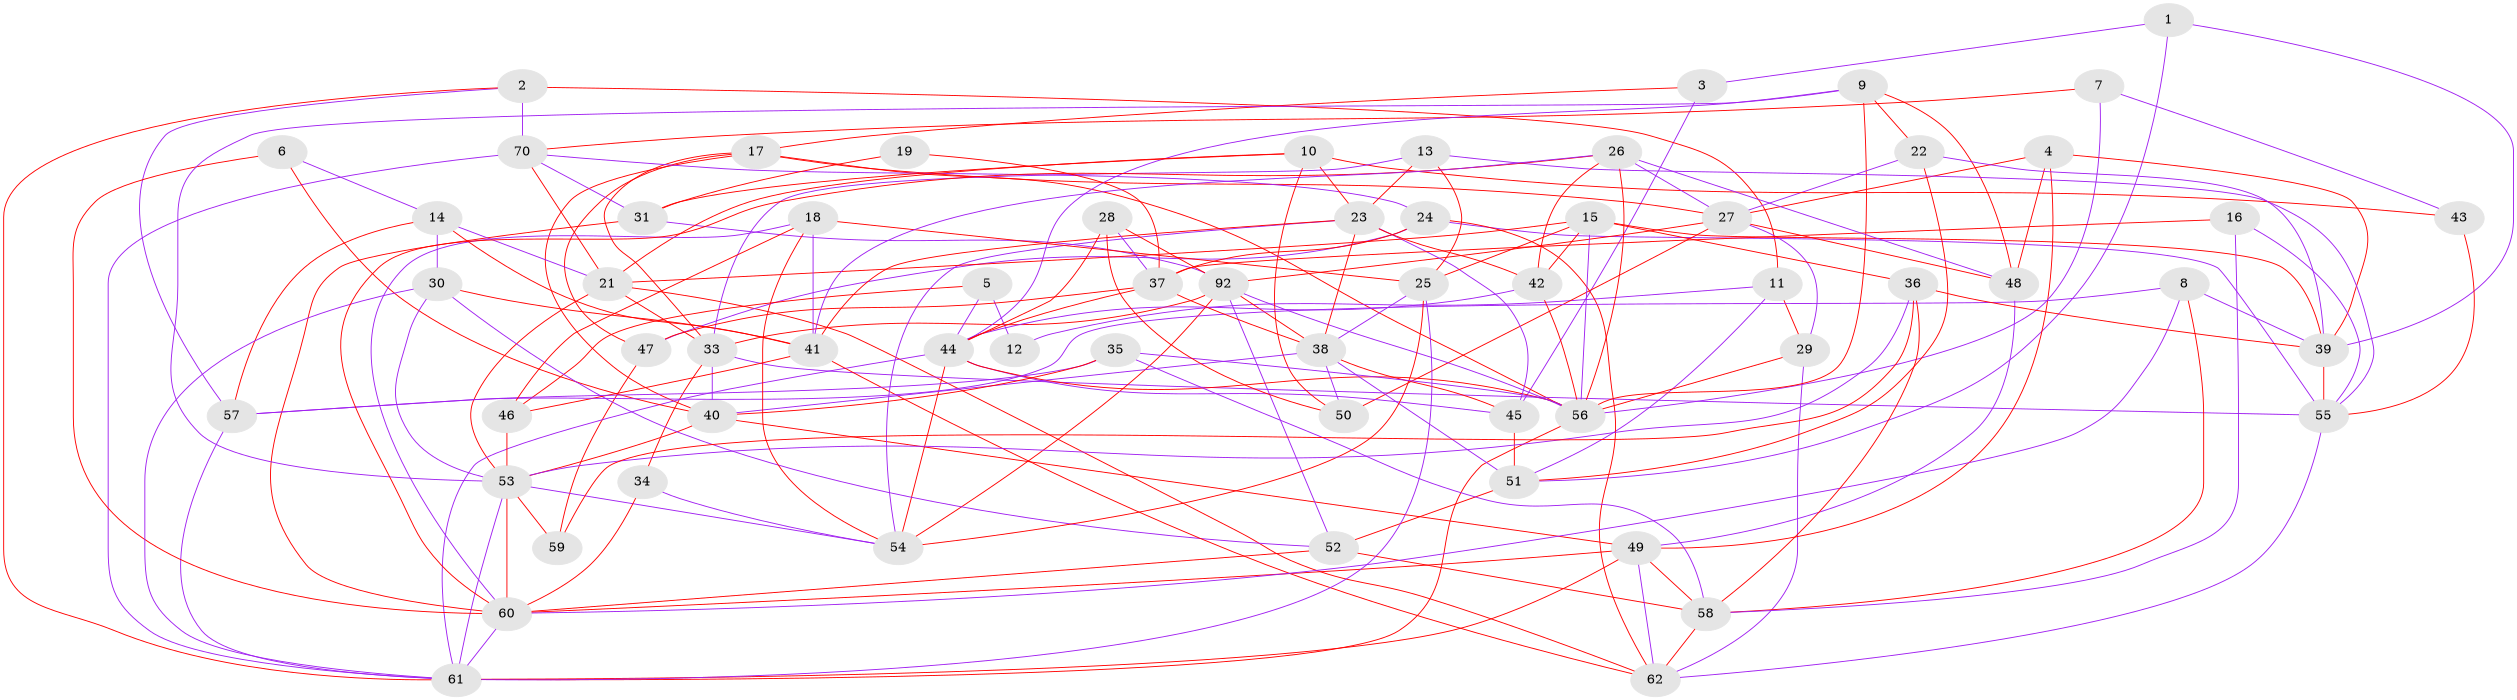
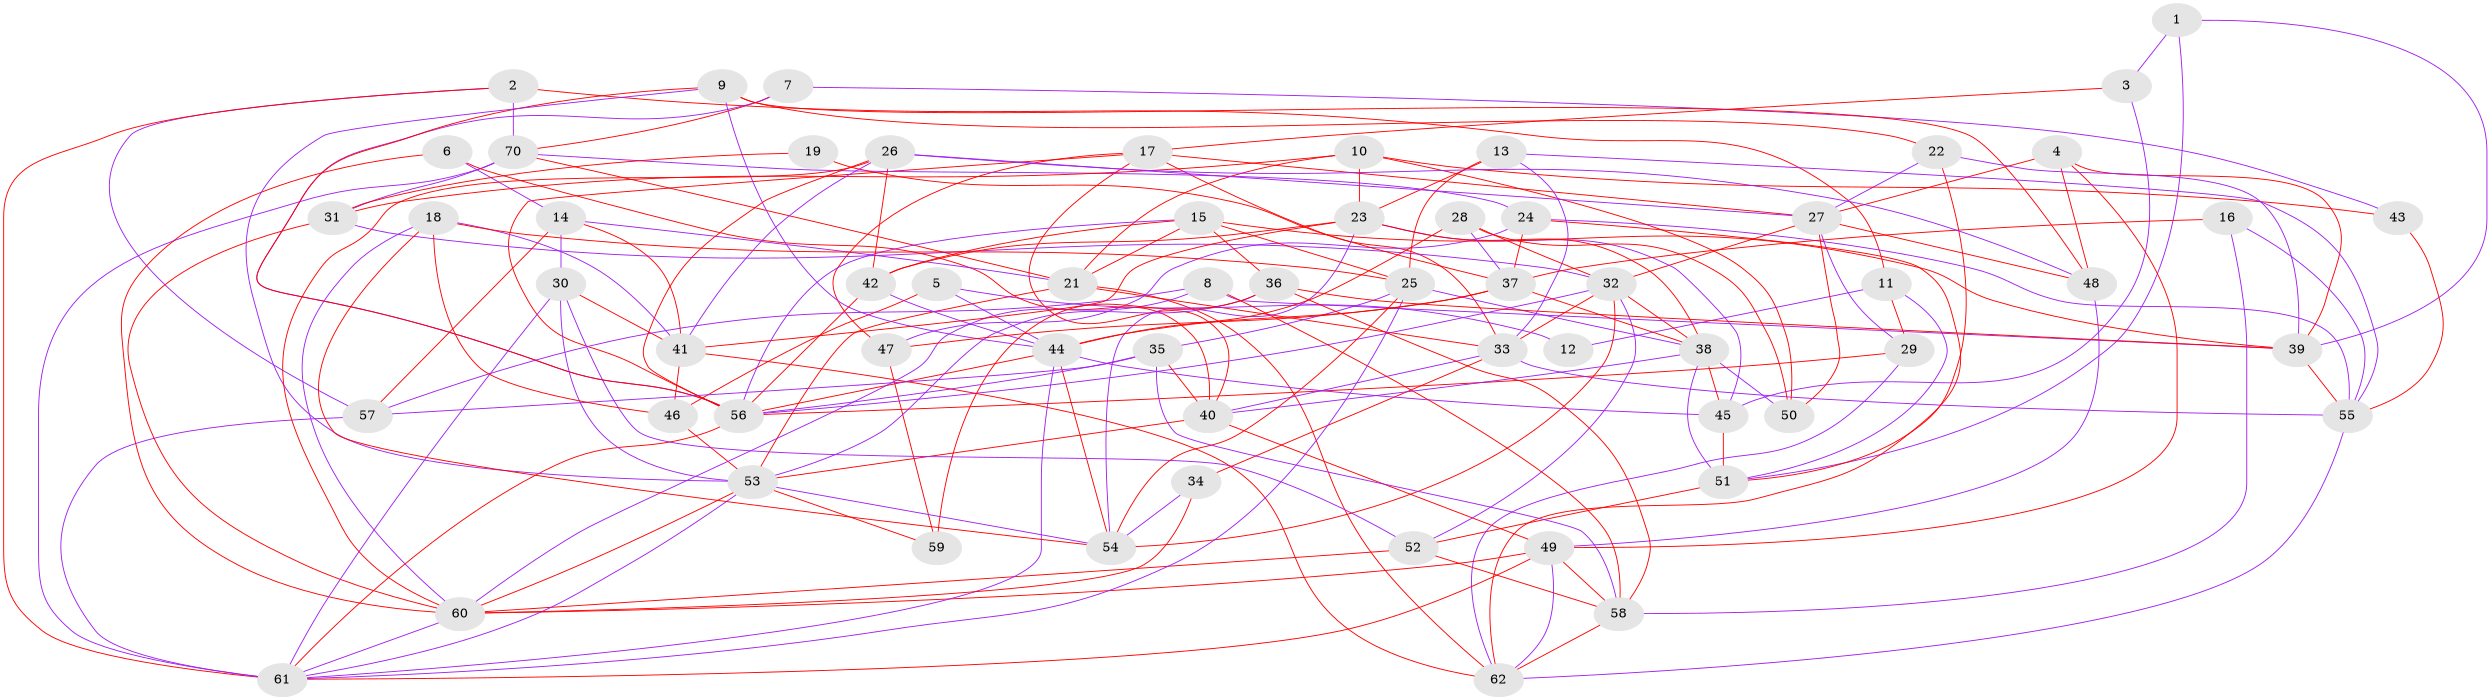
node "92": label "92" -> "32"
edge "25" -- "35": added
